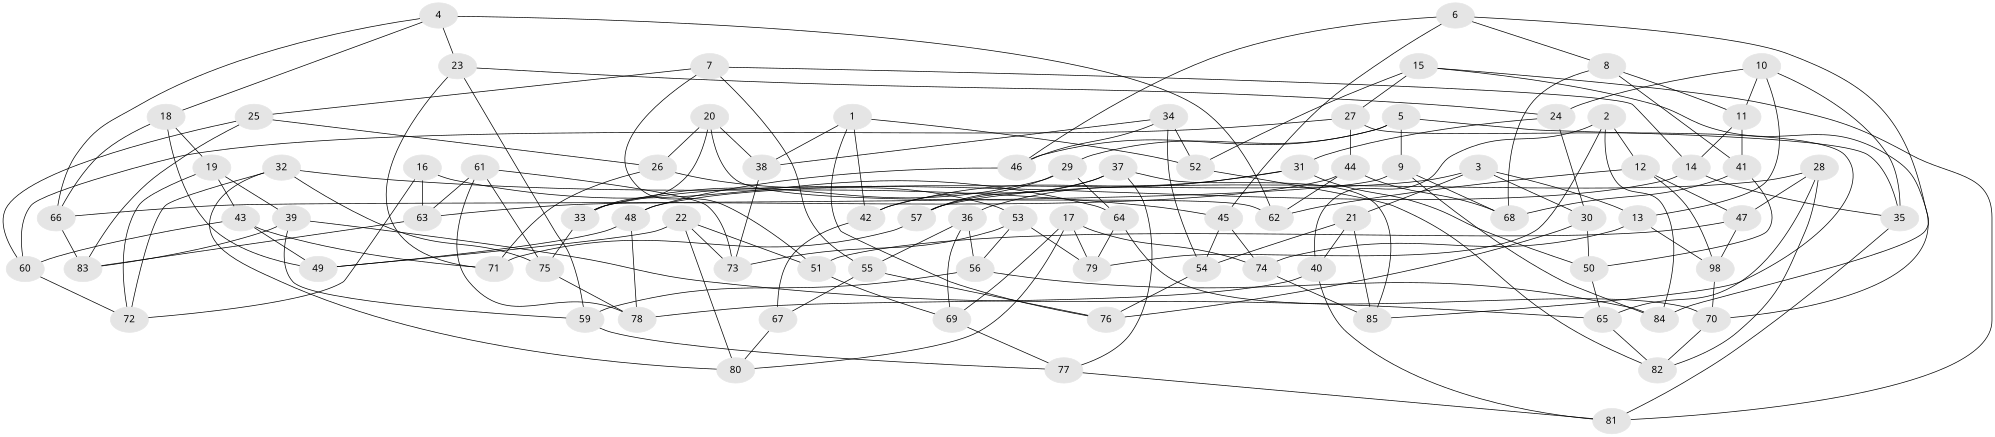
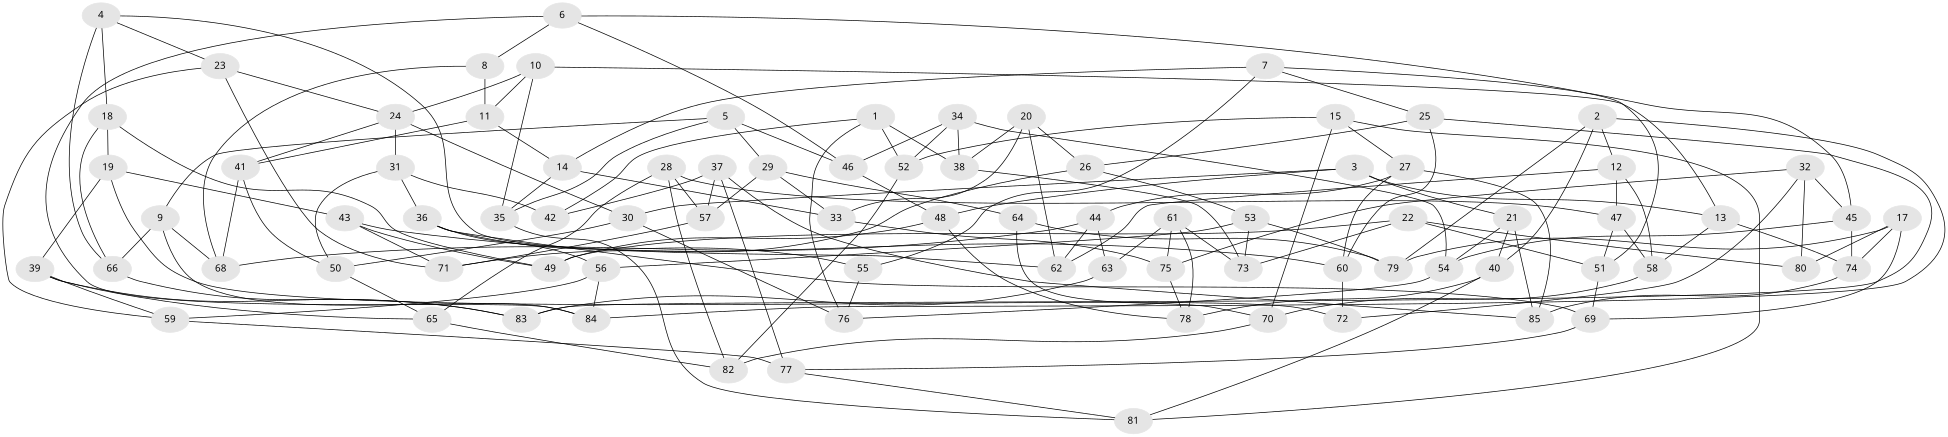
edge "8" -- "41": now "24" -- "41"
node "16": removed
node "98": label "98" -> "58"
node "67": removed
